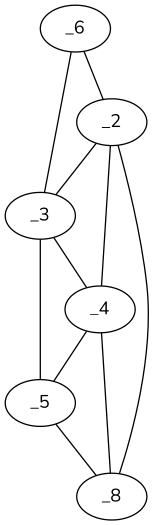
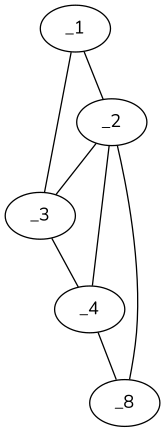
node "_6": label "_6" -> "_1"
node "_5": removed
